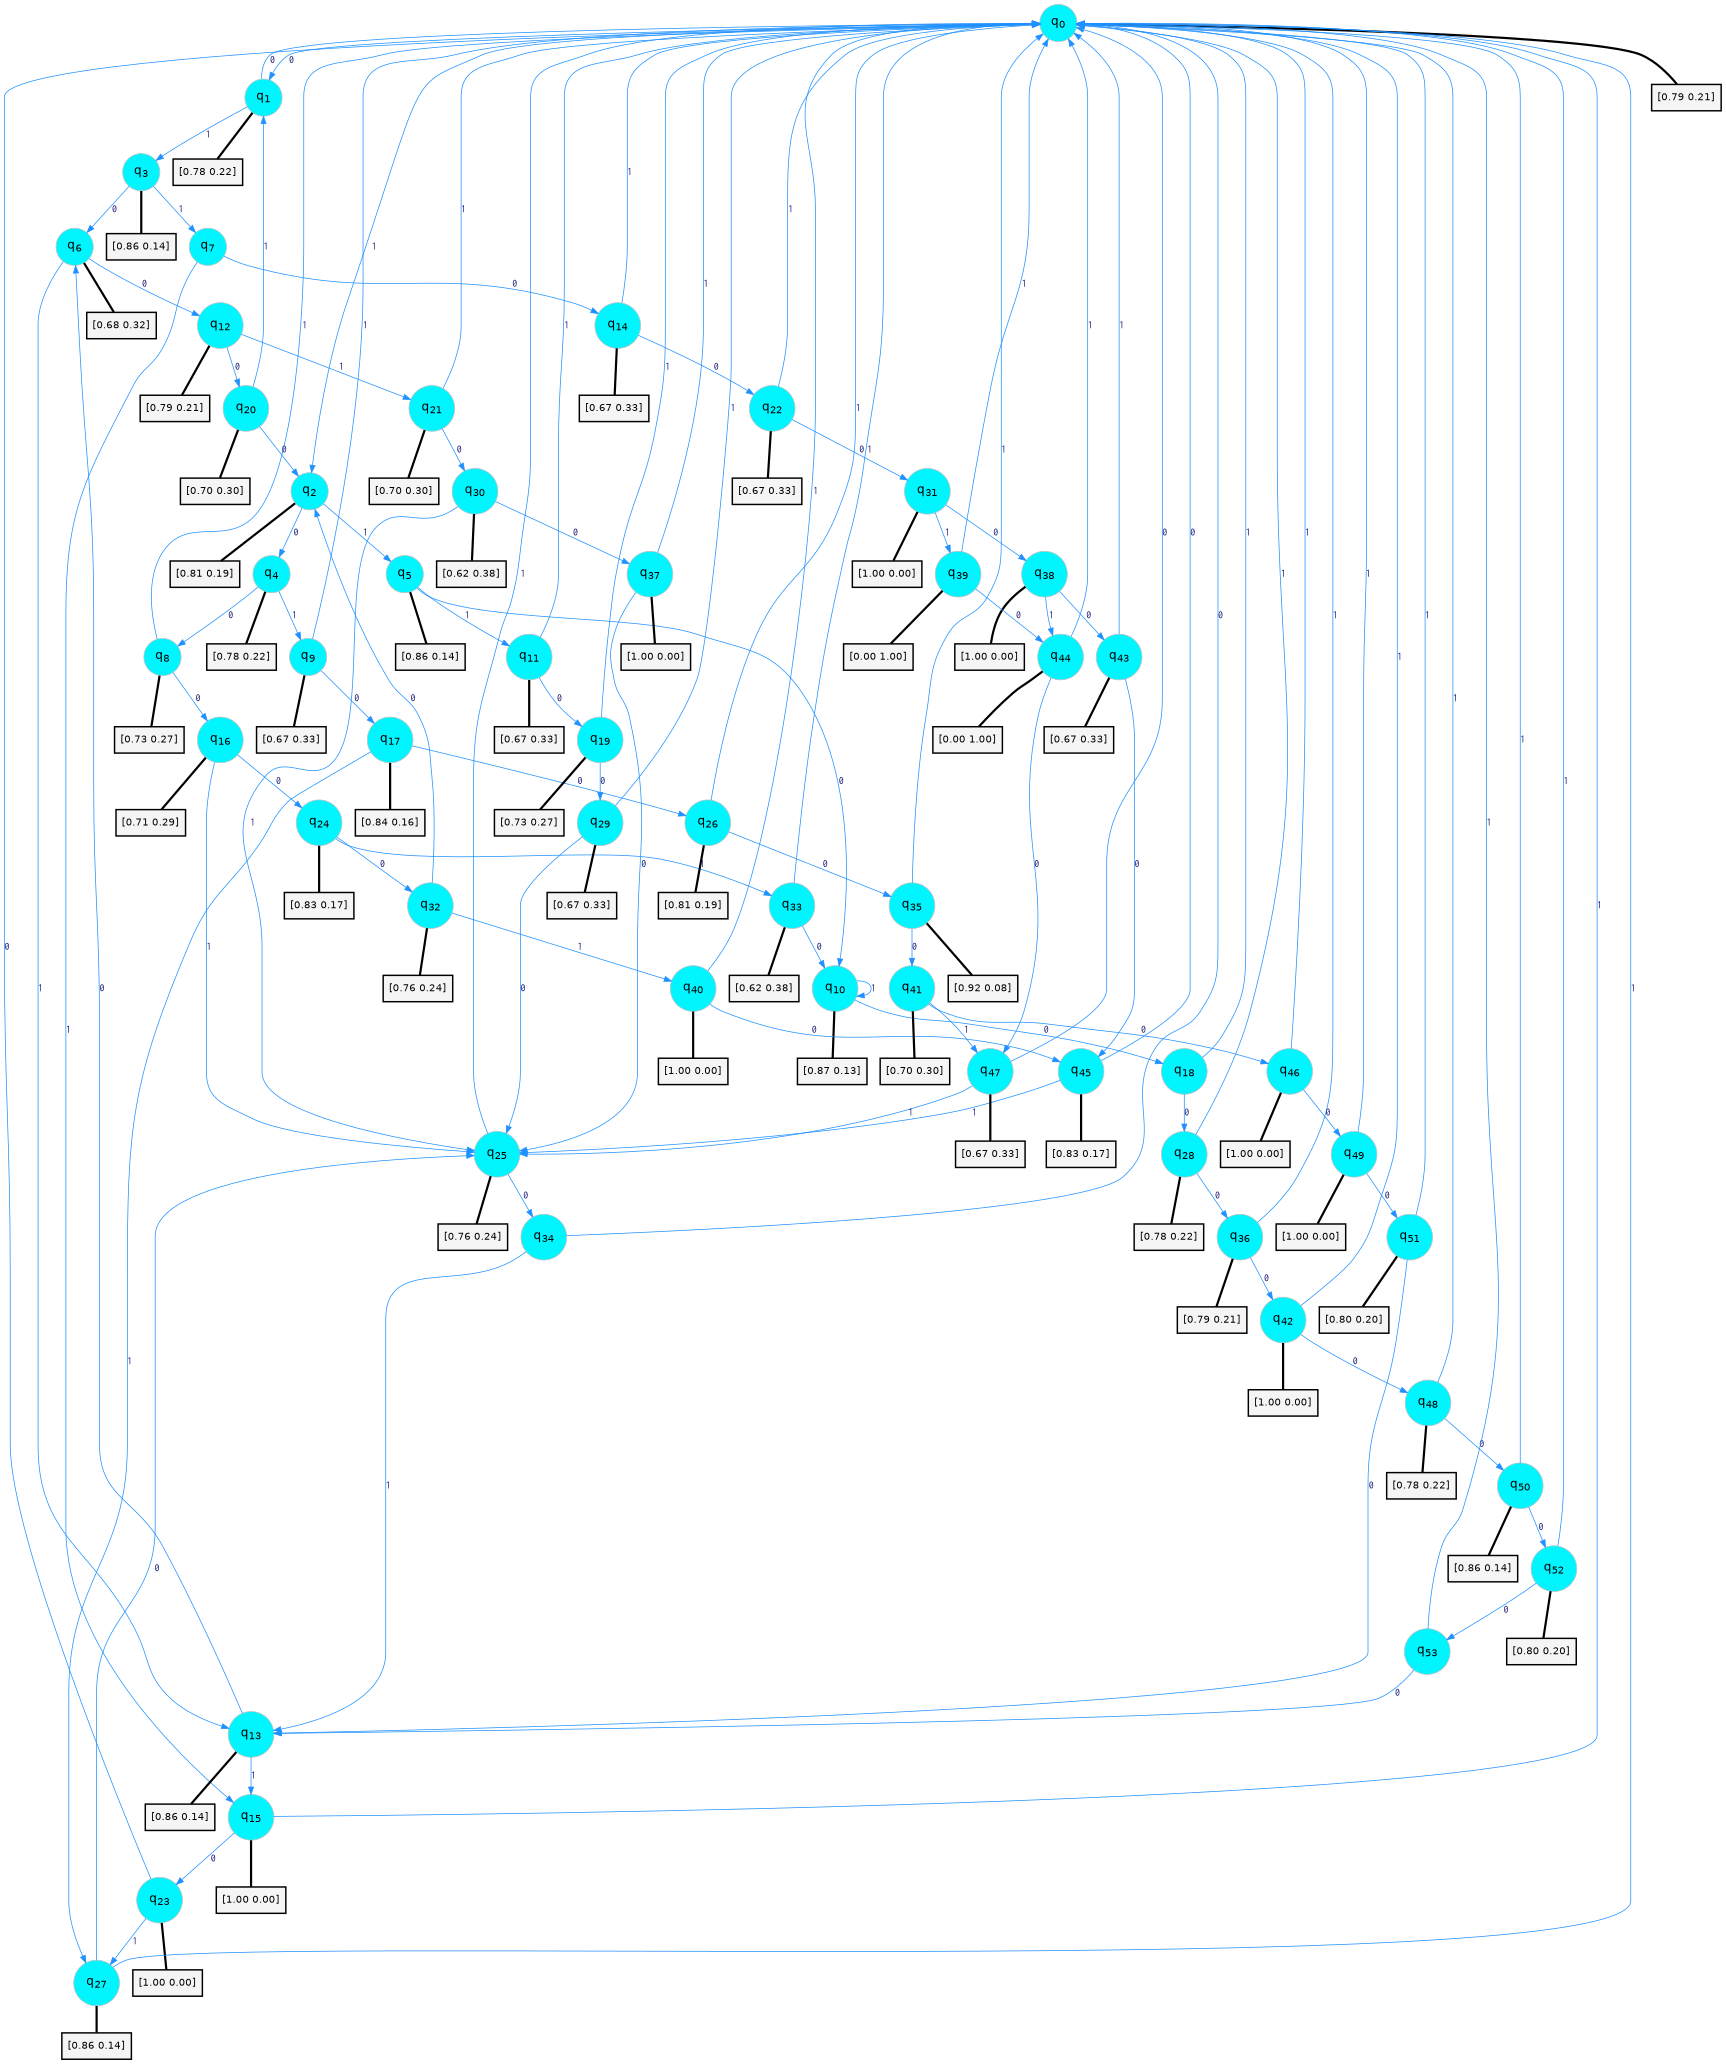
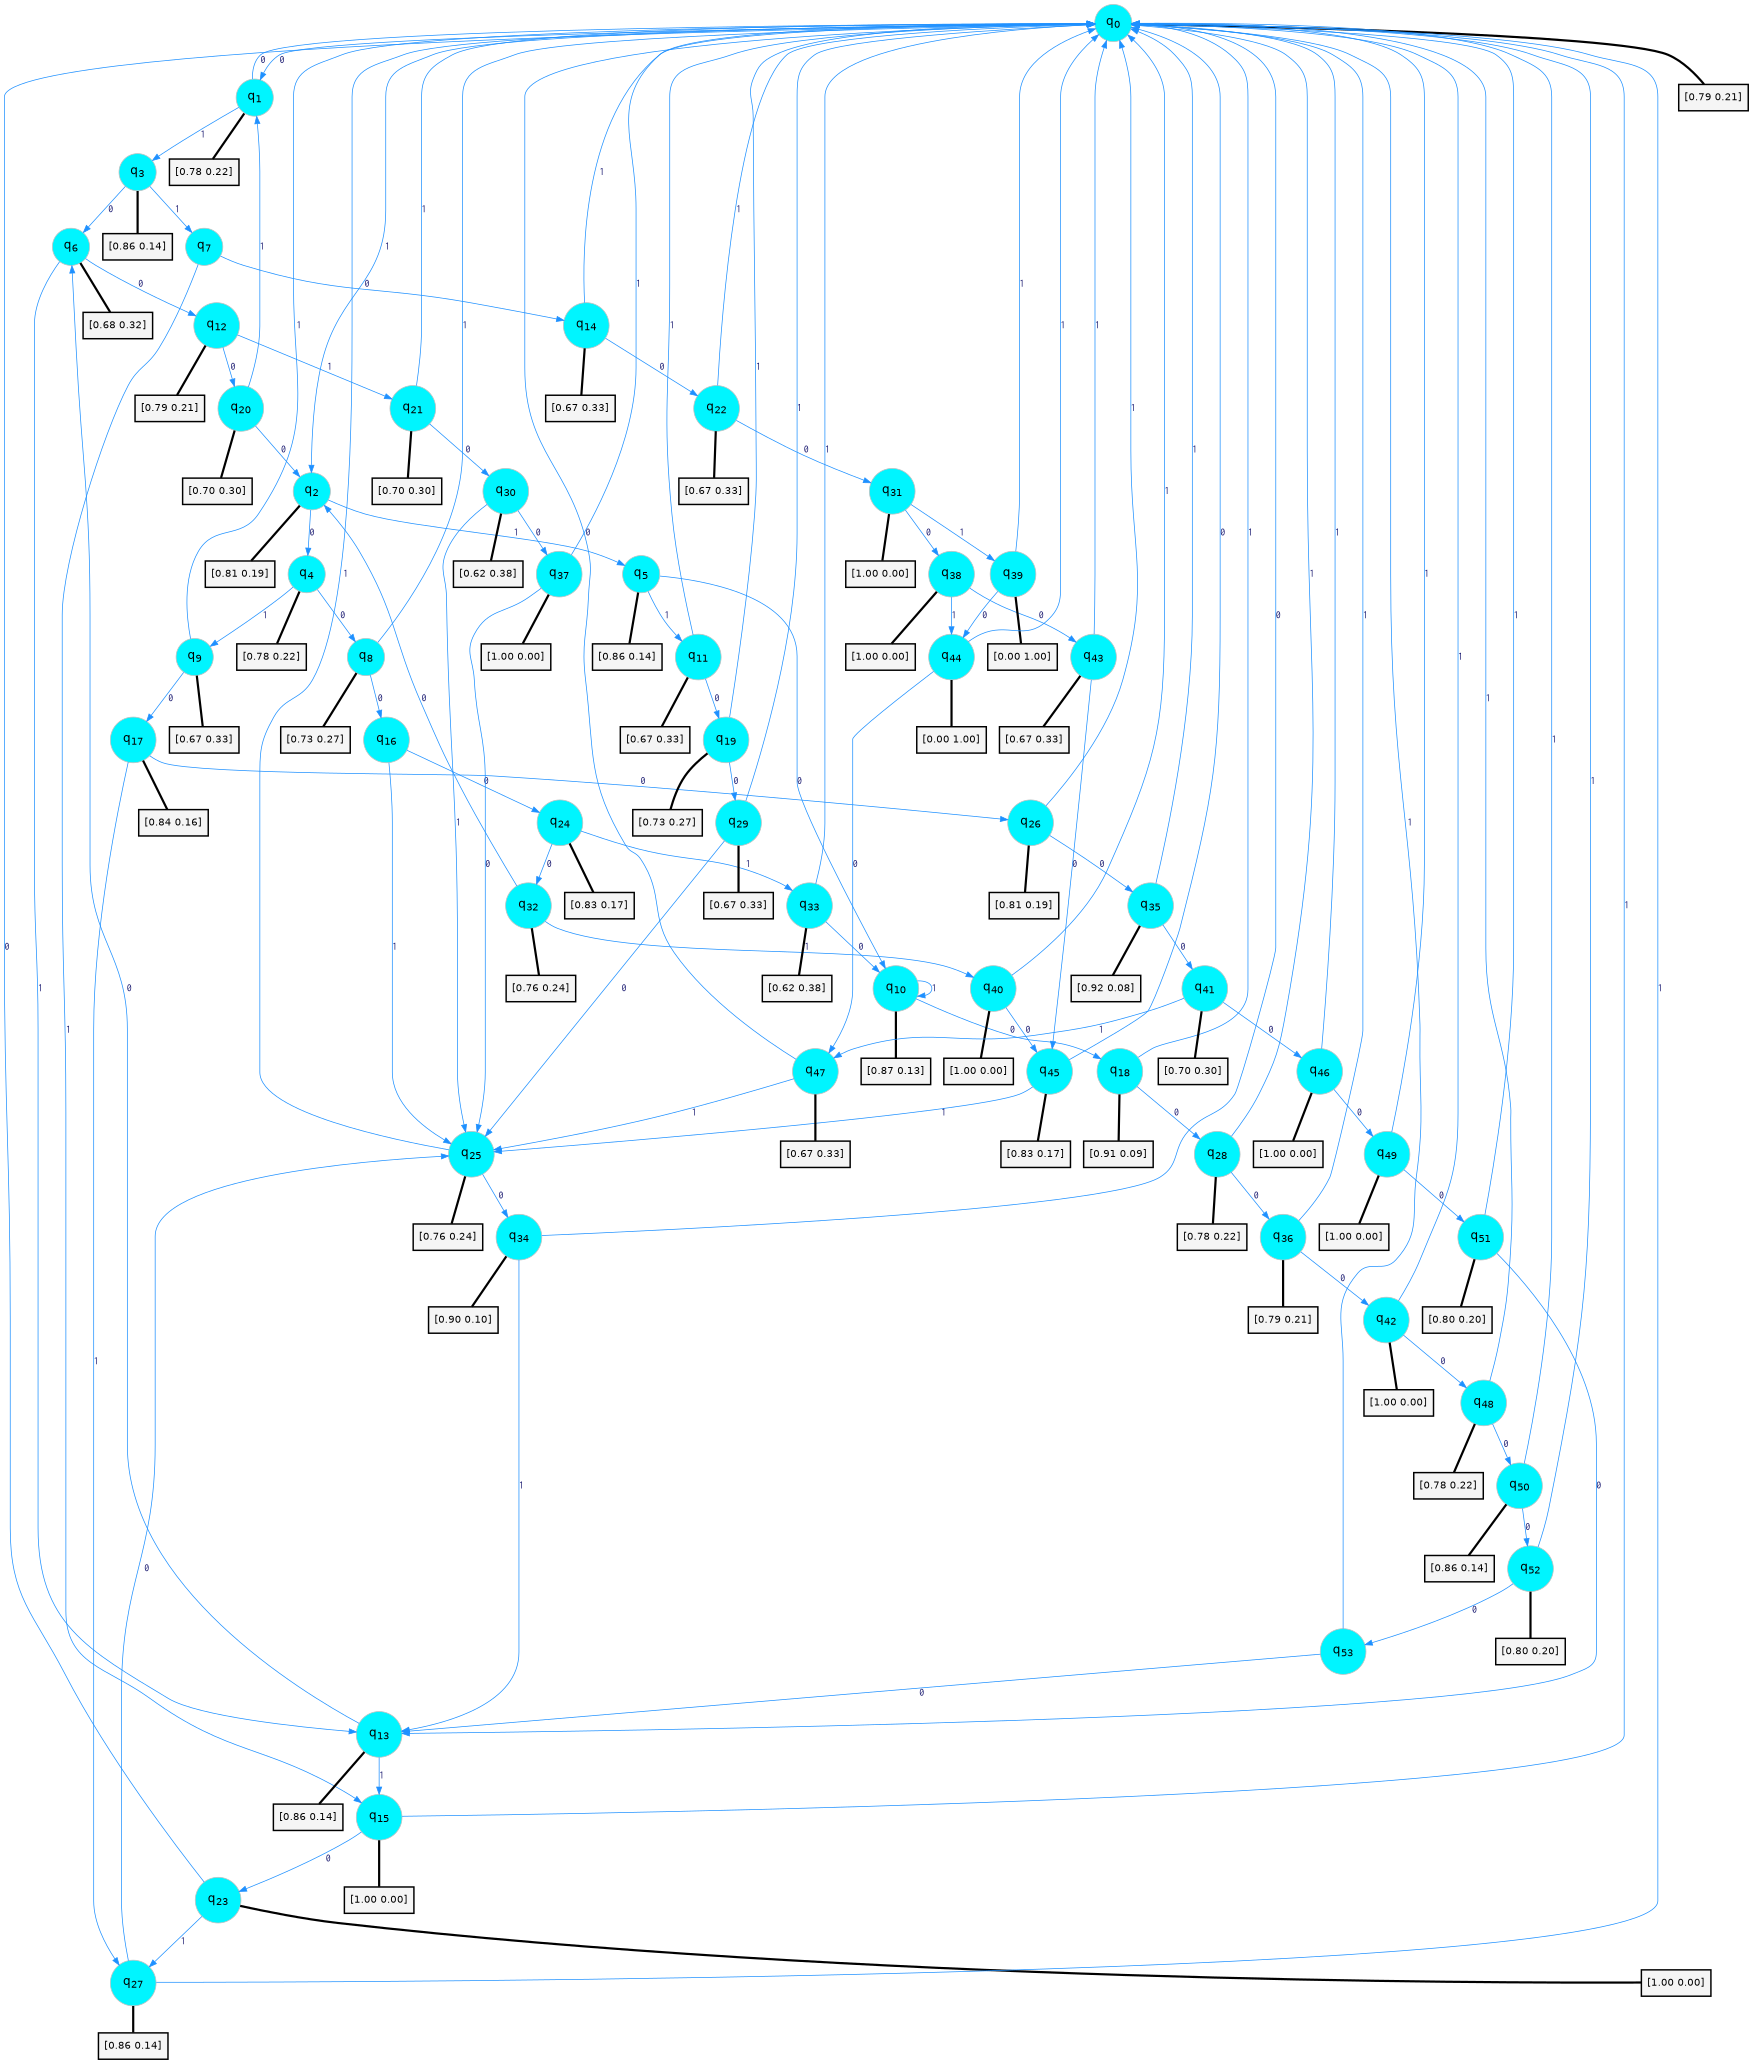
node "[0.71 0.29]": removed
node "[0.91 0.09]": added
node "[0.90 0.10]": added
